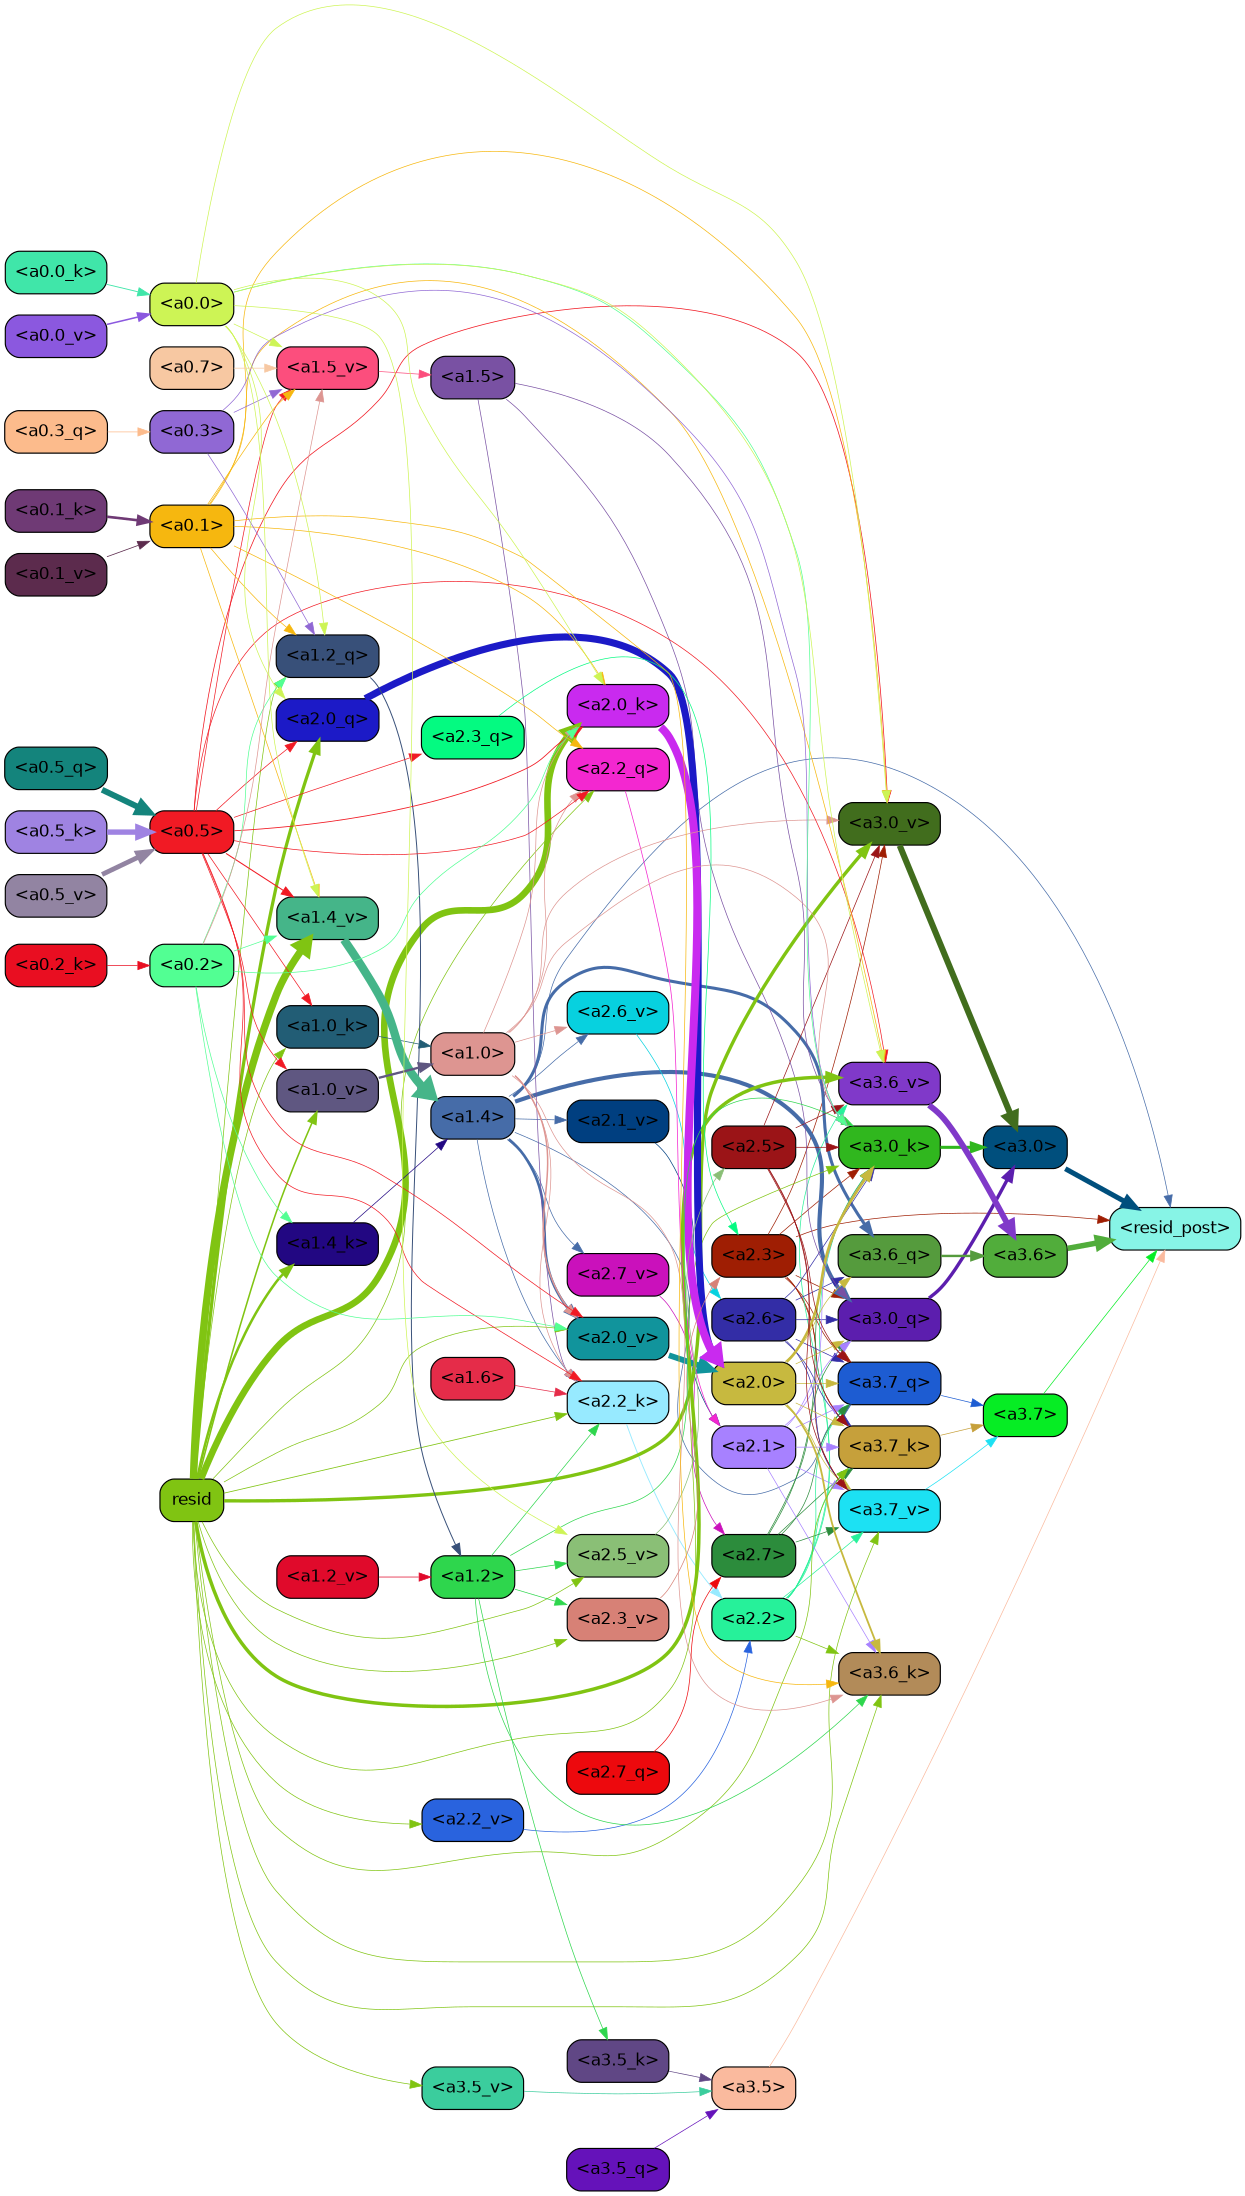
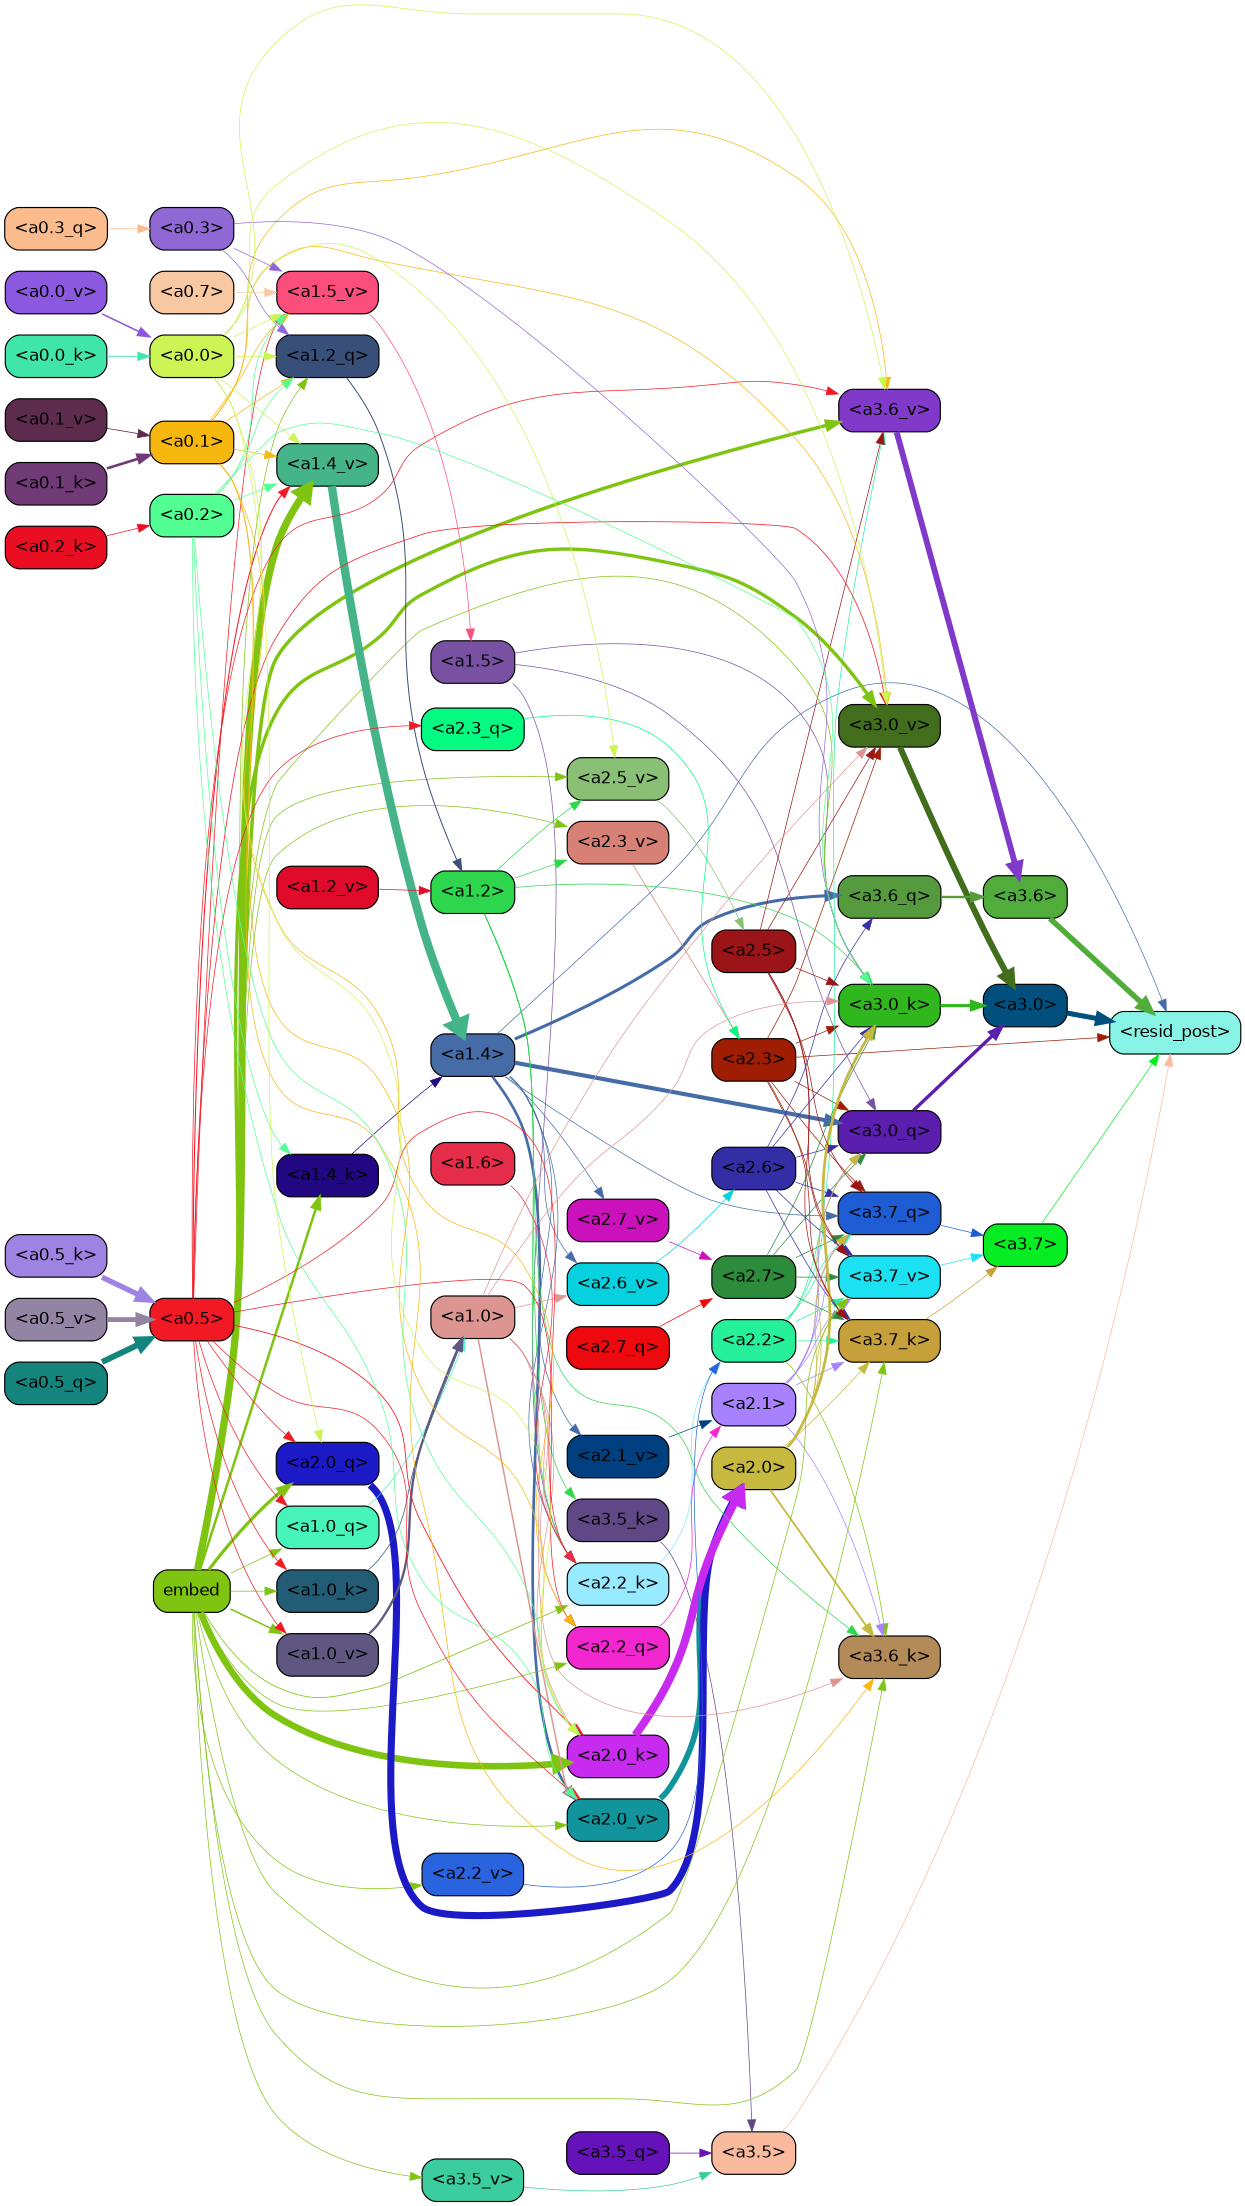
edge "<a0.2>" -> "<a1.5_v>": color #dd9591 -> #52ff93
edge "<a0.0>" -> "<a3.0_k>": now "<a0.2>" -> "<a3.0_k>"
edge "<a2.0>" -> "<a3.6_q>": removed
node "resid": label "resid" -> "embed"
node "<a1.0_q>": added
